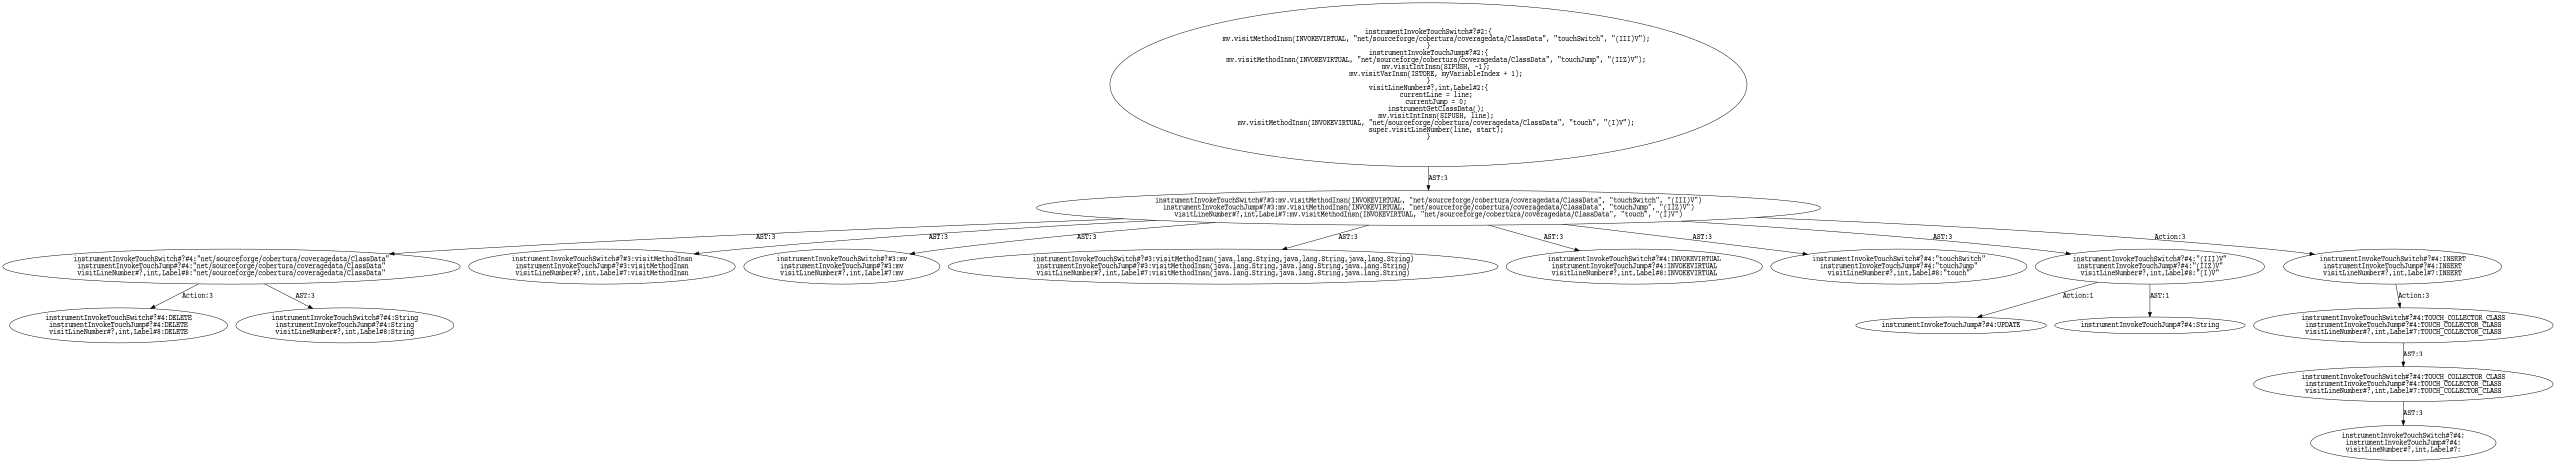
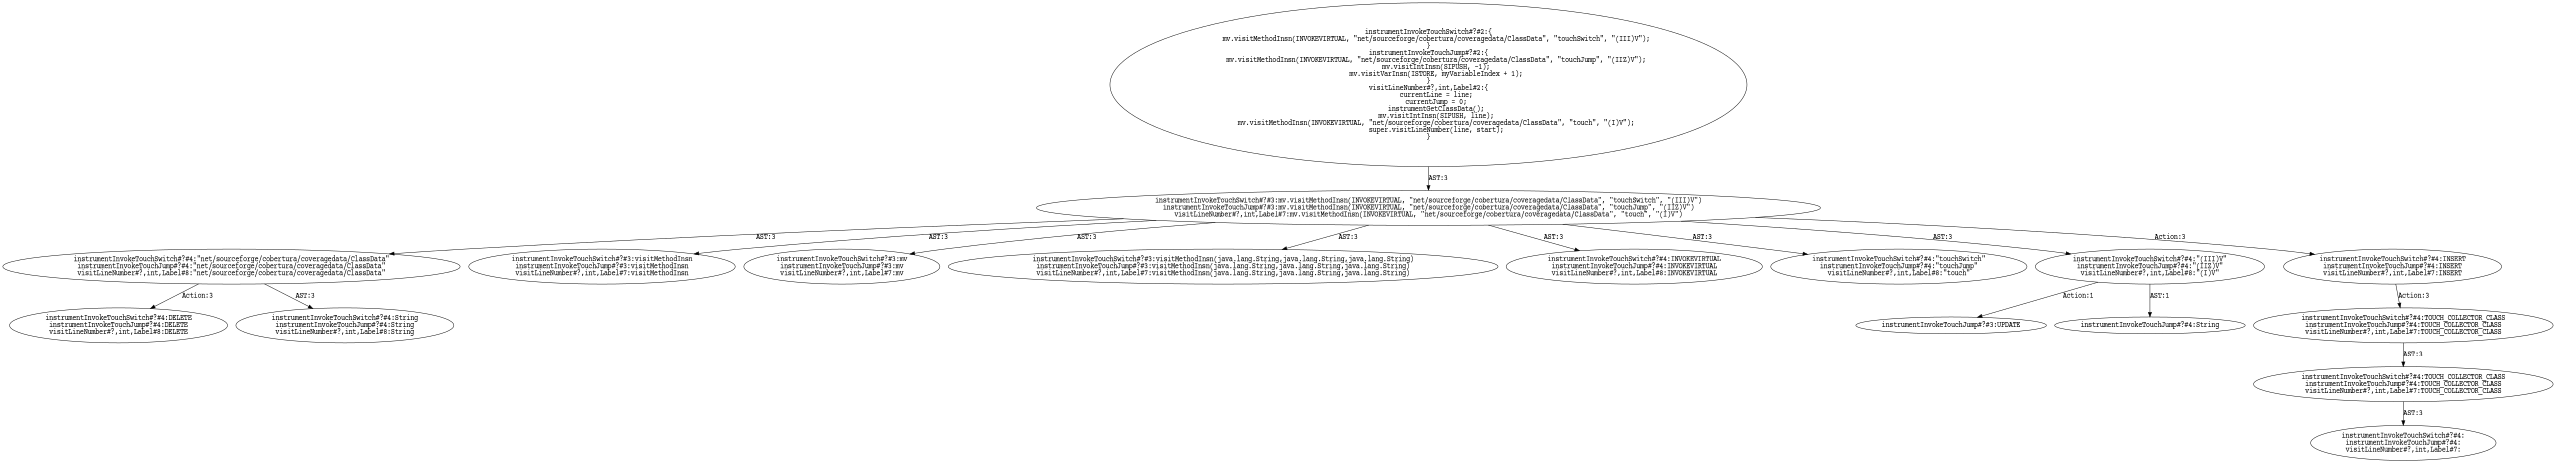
node "instrumentInvokeTouchJump#?#4:UPDATE": label "instrumentInvokeTouchJump#?#4:UPDATE" -> "instrumentInvokeTouchJump#?#3:UPDATE"
